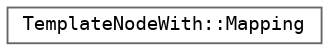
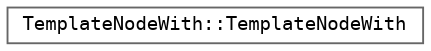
node "TemplateNodeWith::Mapping": label "TemplateNodeWith::Mapping" -> "TemplateNodeWith::TemplateNodeWith"
